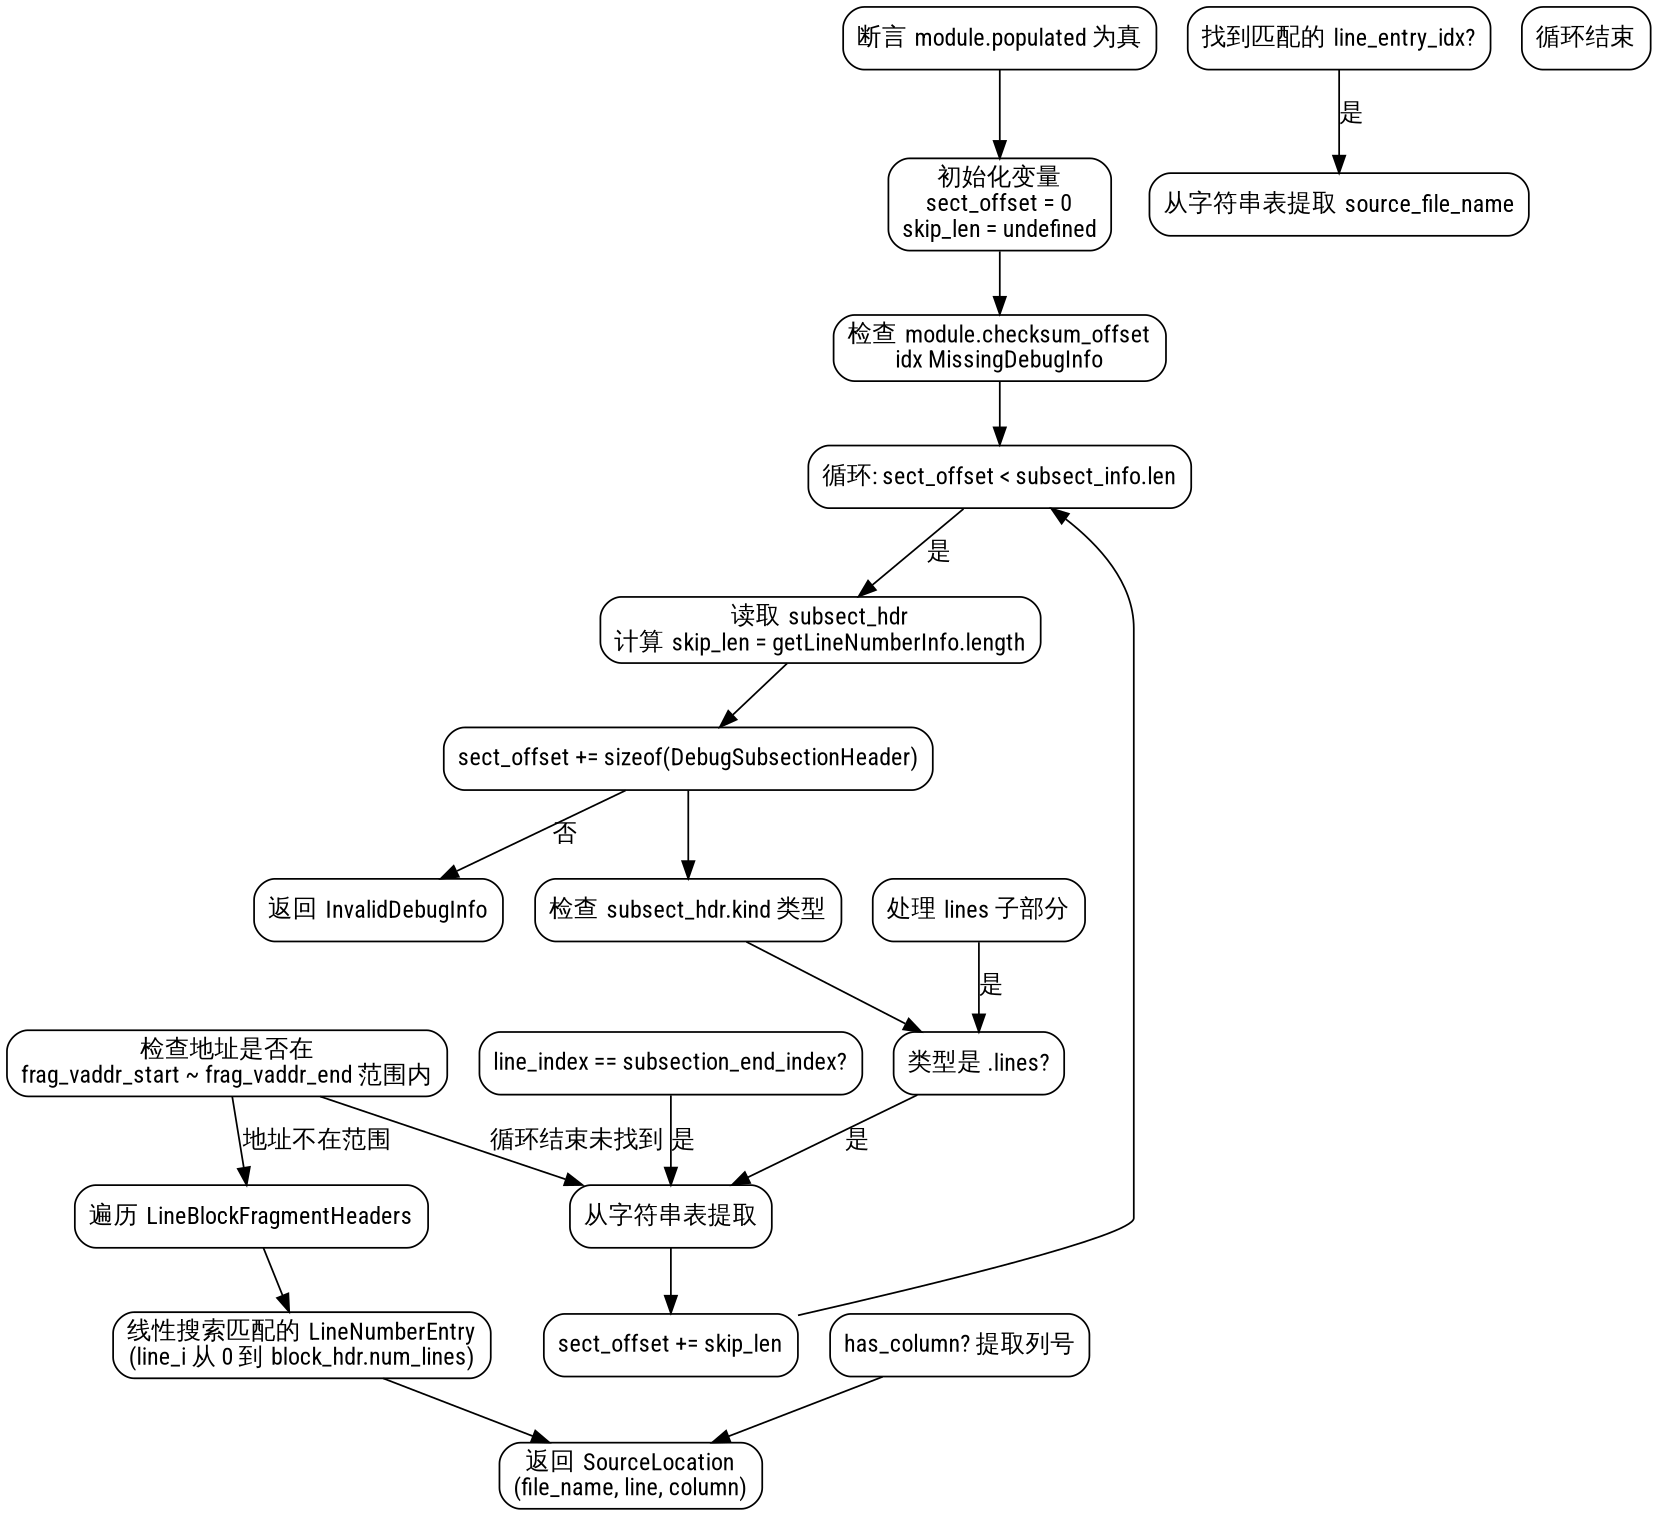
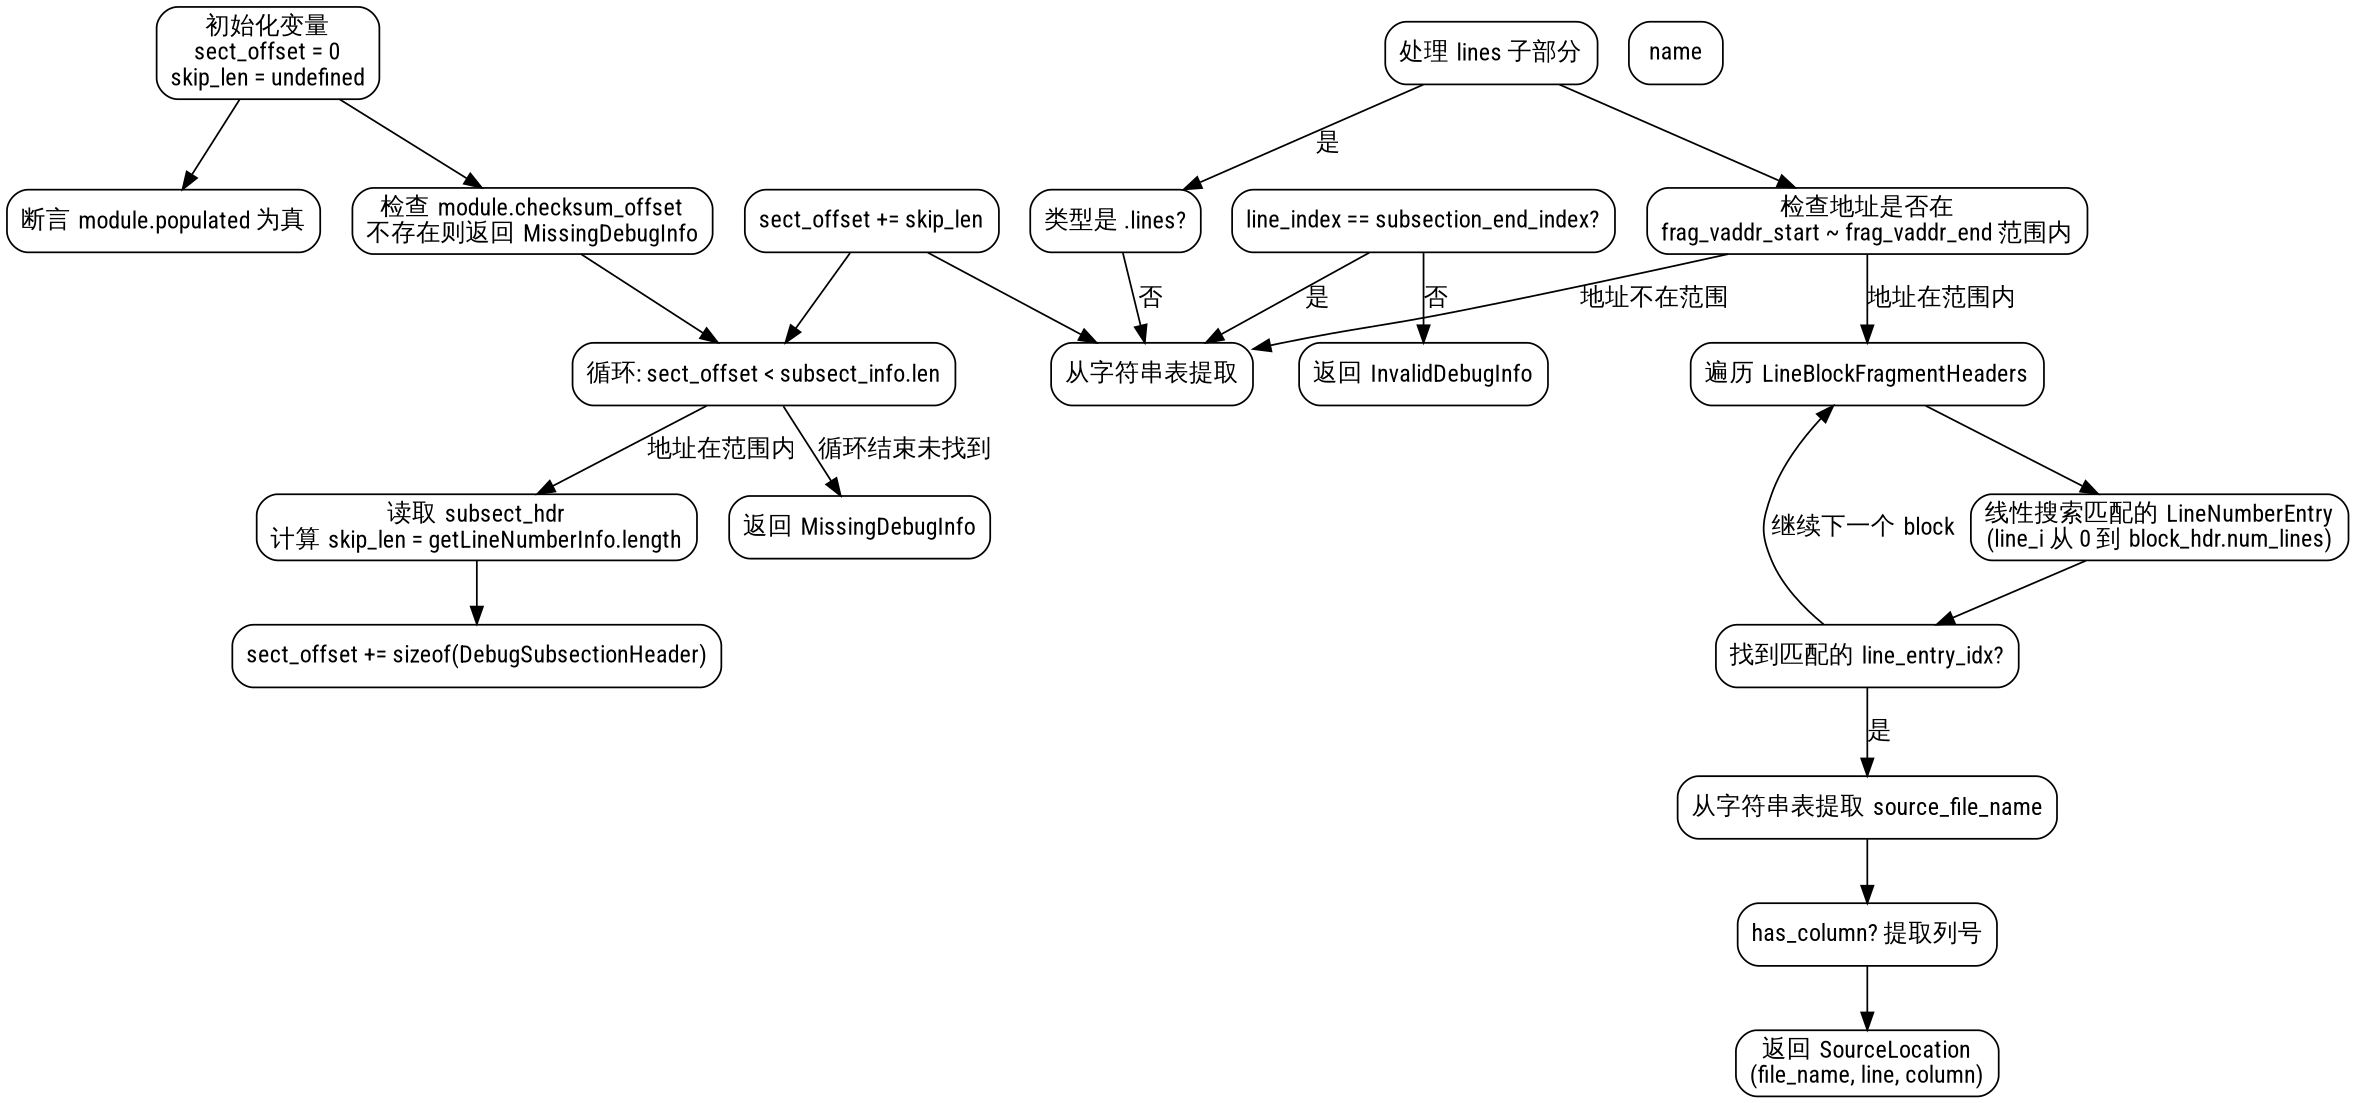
node "循环结束": label "循环结束" -> "name"
edge "断言 module.populated 为真" -> "初始化变量 sect_offset = 0 skip_len = undefined": reversed
edge "处理 lines 子部分" -> "检查地址是否在 frag_vaddr_start ~ frag_vaddr_end 范围内": added
node "检查 module.checksum_offset idx MissingDebugInfo": label "检查 module.checksum_offset idx MissingDebugInfo" -> "检查 module.checksum_offset 不存在则返回 MissingDebugInfo"
edge "找到匹配的 line_entry_idx?" -> "遍历 LineBlockFragmentHeaders": added, label "继续下一个 block"
node "返回 MissingDebugInfo": added
edge "循环: sect_offset < subsect_info.len" -> "读取 subsect_hdr 计算 skip_len = getLineNumberInfo.length": label "是" -> "地址在范围内"
edge "sect_offset += sizeof(DebugSubsectionHeader)" -> "返回 InvalidDebugInfo": now "line_index == subsection_end_index?" -> "返回 InvalidDebugInfo"
edge "从字符串表提取 source_file_name" -> "has_column? 提取列号": added
node "检查 subsect_hdr.kind 类型": removed
edge "检查地址是否在 frag_vaddr_start ~ frag_vaddr_end 范围内" -> "遍历 LineBlockFragmentHeaders": label "地址不在范围" -> "地址在范围内"
edge "检查地址是否在 frag_vaddr_start ~ frag_vaddr_end 范围内" -> "从字符串表提取": label "循环结束未找到" -> "地址不在范围"
edge "类型是 .lines?" -> "从字符串表提取": label "是" -> "否"
edge "从字符串表提取" -> "sect_offset += skip_len": reversed
edge "线性搜索匹配的 LineNumberEntry (line_i 从 0 到 block_hdr.num_lines)" -> "返回 SourceLocation (file_name, line, column)": now "线性搜索匹配的 LineNumberEntry (line_i 从 0 到 block_hdr.num_lines)" -> "找到匹配的 line_entry_idx?"
